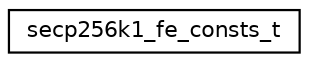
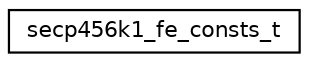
node "secp256k1_fe_consts_t": label "secp256k1_fe_consts_t" -> "secp456k1_fe_consts_t"
